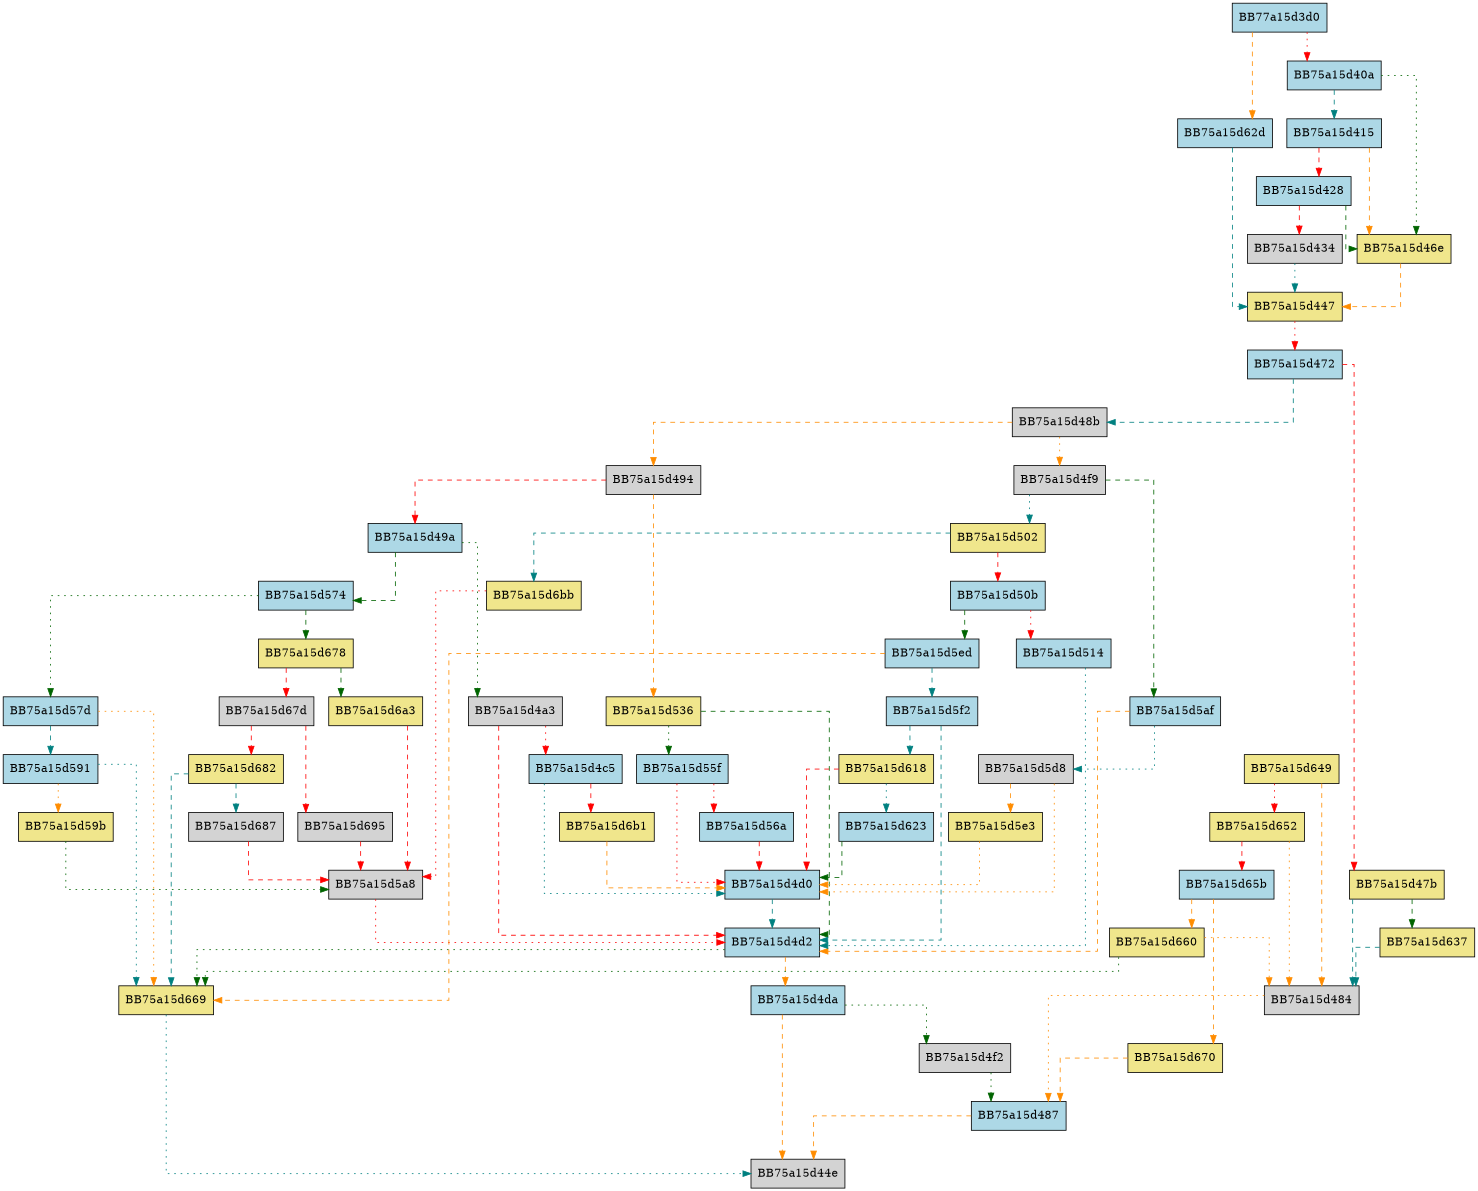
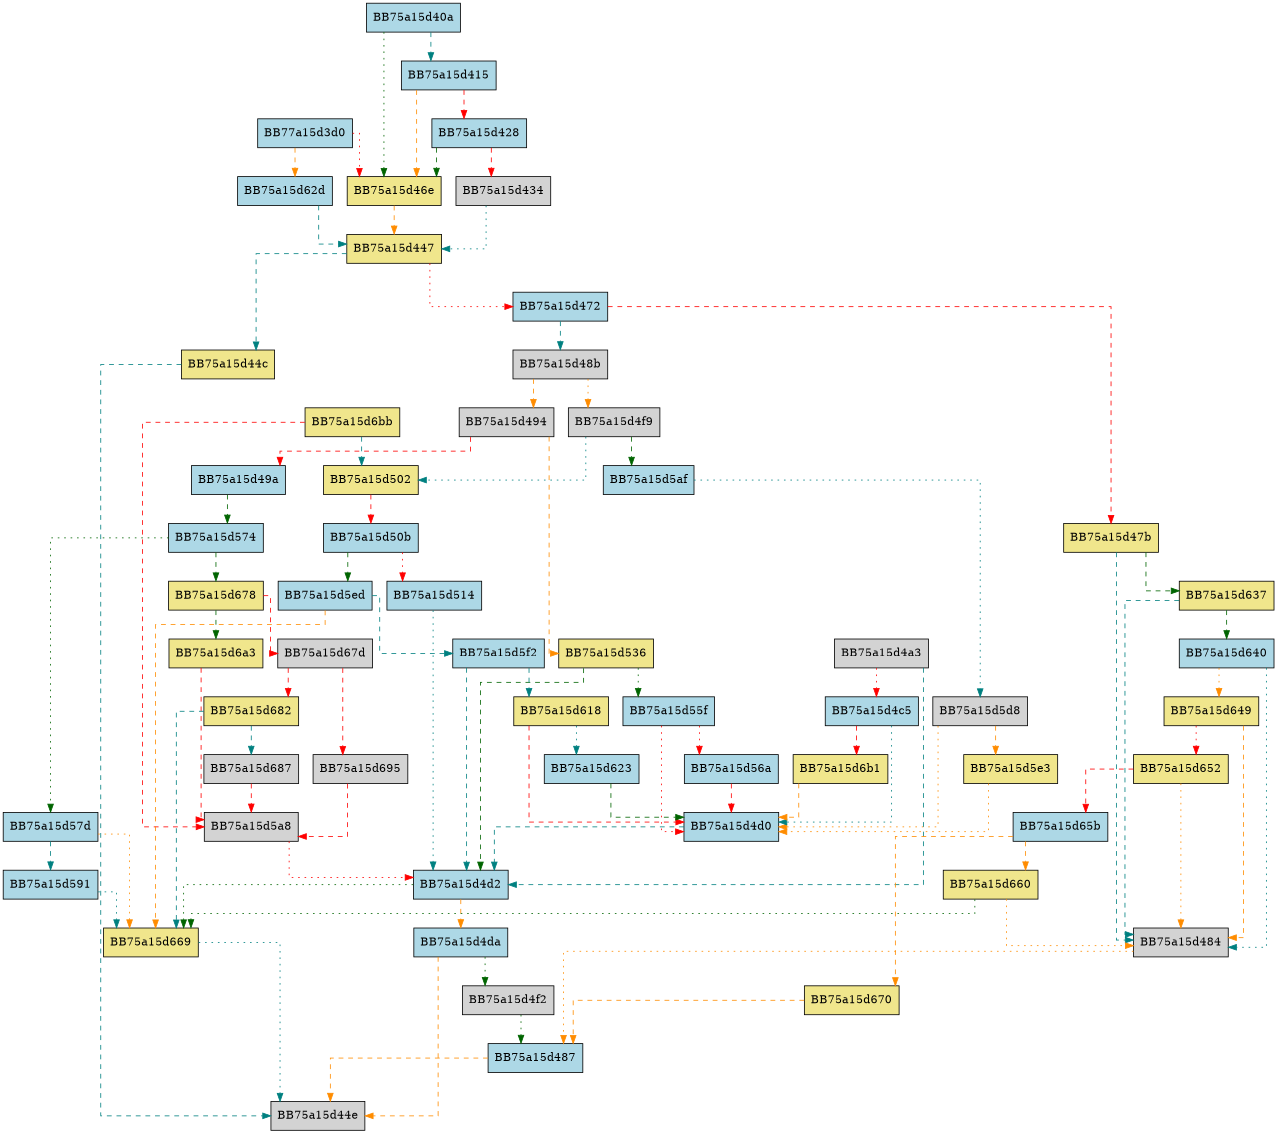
edge "BB77a15d3d0" -> "BB75a15d40a": now "BB77a15d3d0" -> "BB75a15d46e"
node "BB75a15d44c": added
edge "BB75a15d502" -> "BB75a15d6bb": reversed
edge "BB75a15d49a" -> "BB75a15d4a3": removed
node "BB75a15d640": added
edge "BB75a15d6bb" -> "BB75a15d5a8": style dotted -> dashed
node "BB75a15d59b": removed
edge "BB75a15d4a3" -> "BB75a15d4d2": color red -> teal
edge "BB75a15d5af" -> "BB75a15d4d2": removed
